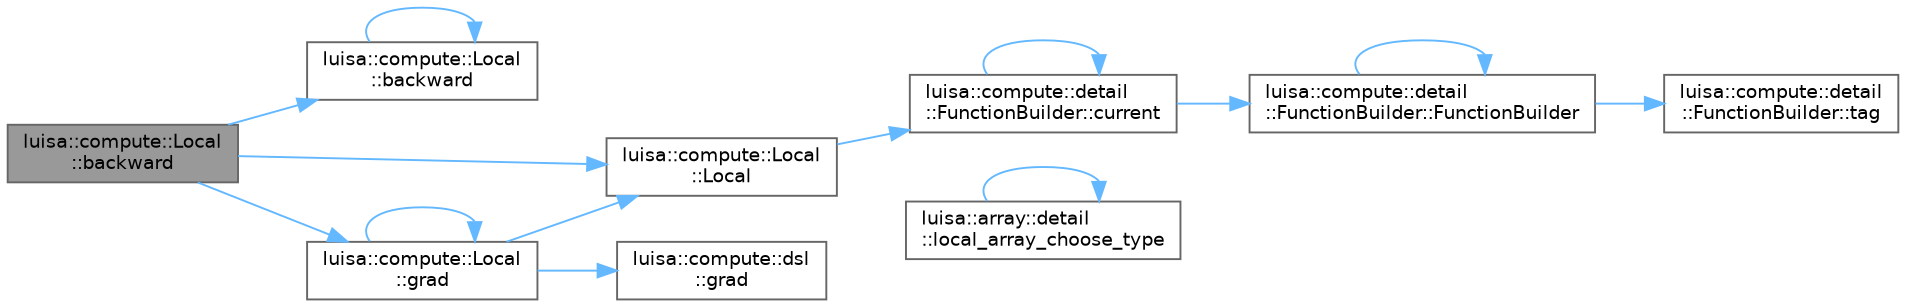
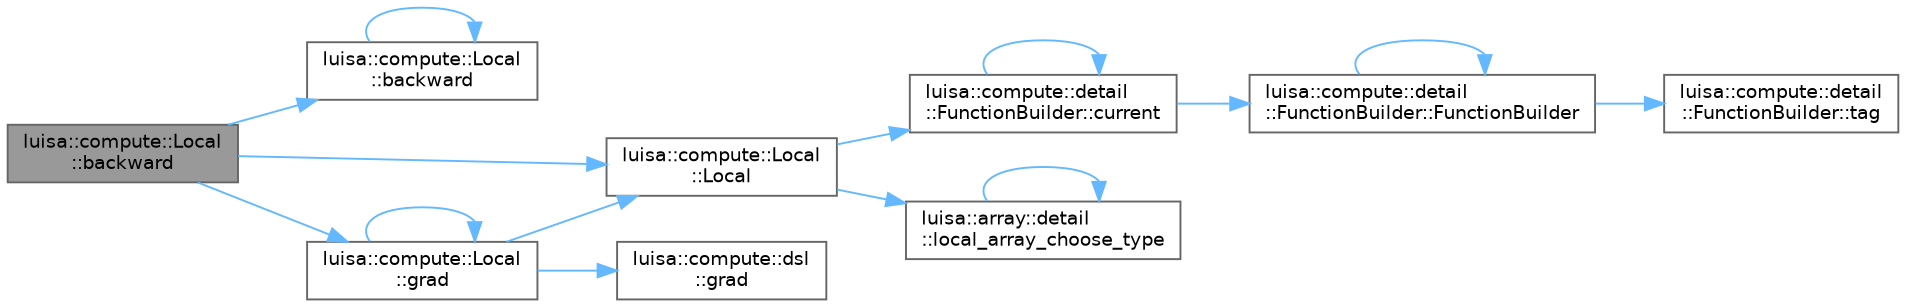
edge "luisa::compute::Local ::Local" -> "luisa::array::detail ::local_array_choose_type": added
